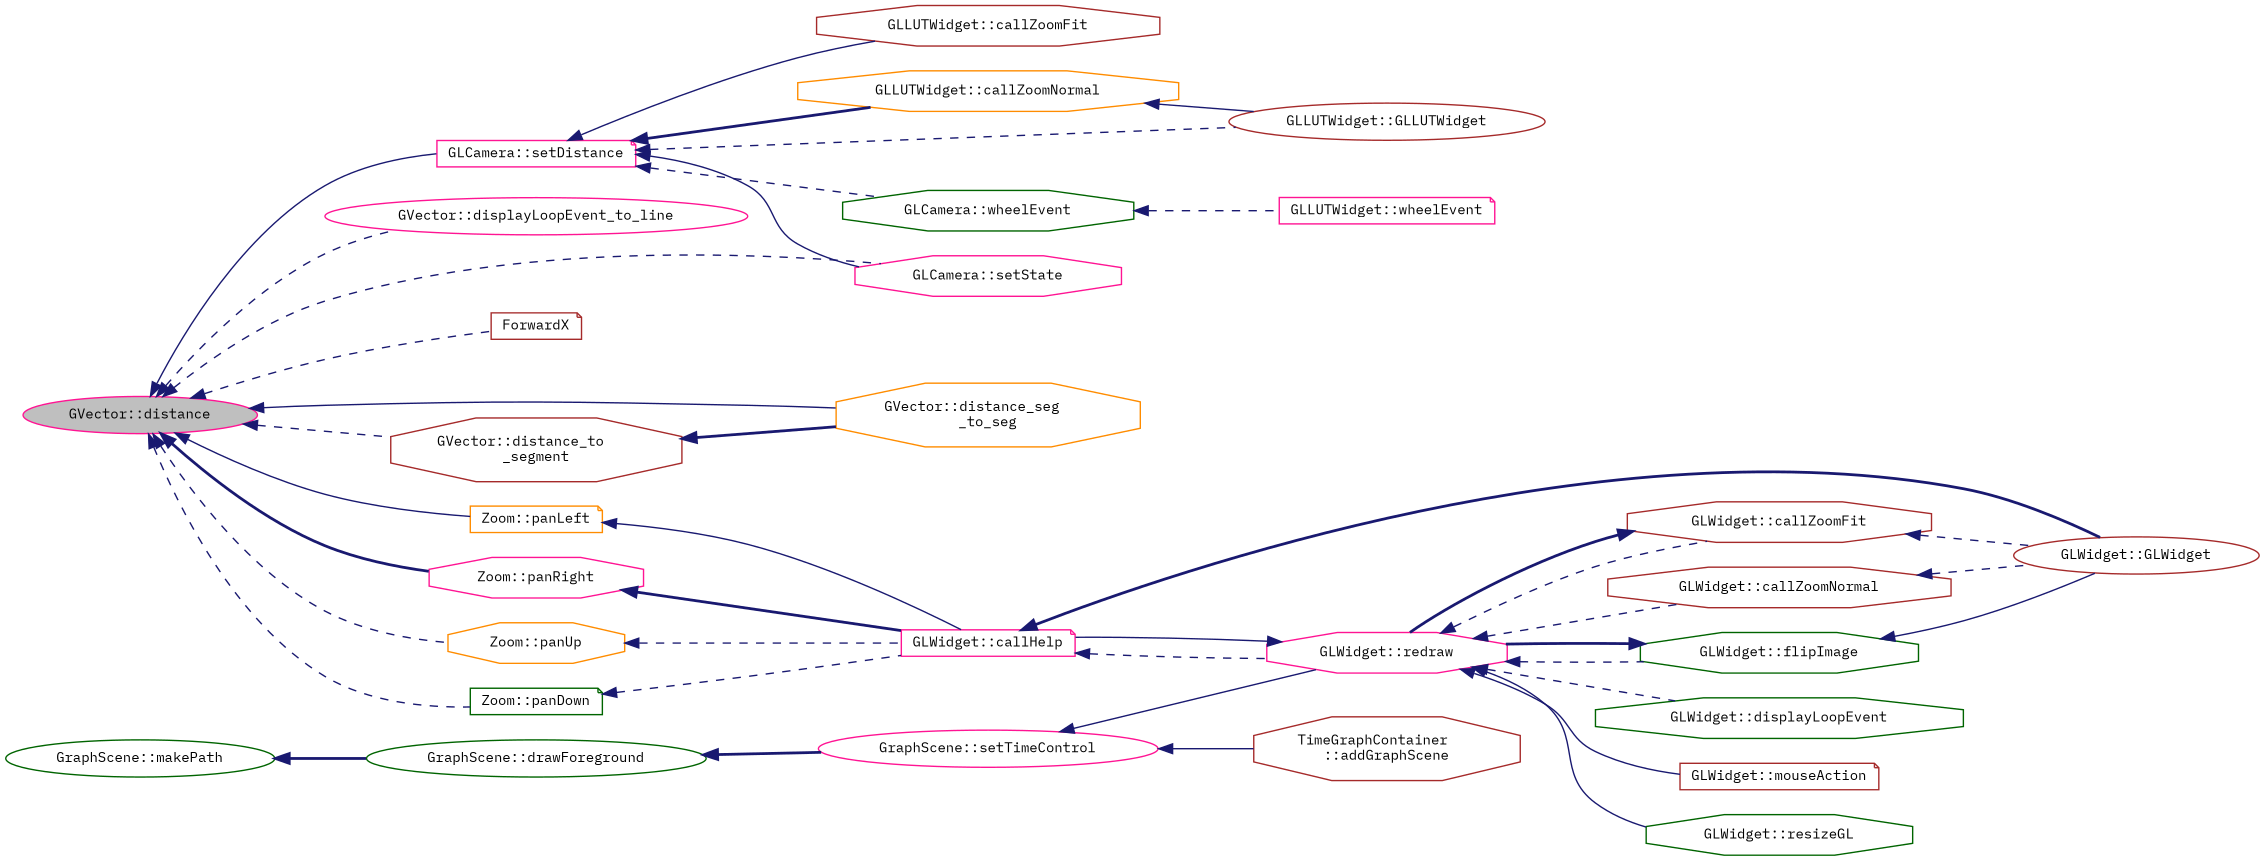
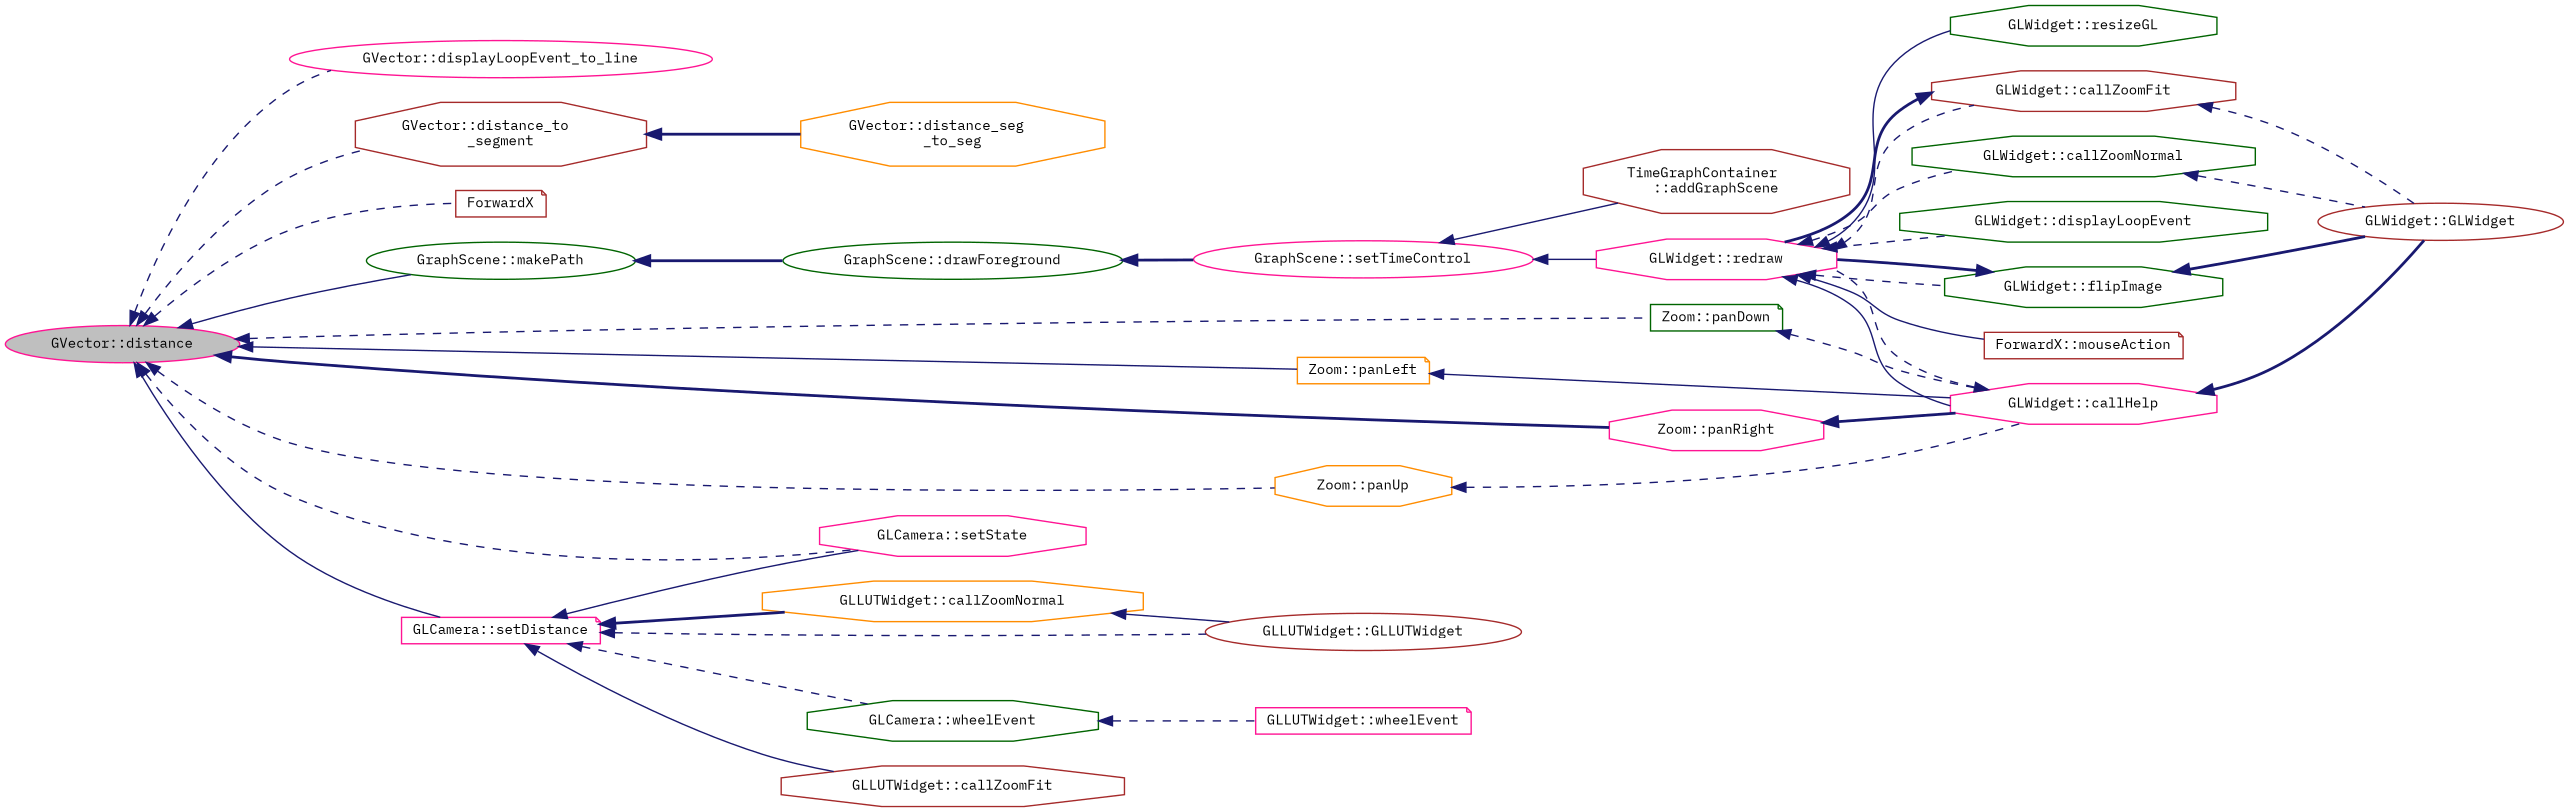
edge "GVector::distance_seg _to_seg" -> "GVector::distance": now "GraphScene::makePath" -> "GVector::distance"
node "GLWidget::callZoomNormal": color brown -> darkgreen
edge "GLWidget::GLWidget" -> "GLWidget::flipImage": style solid -> bold
node "GLWidget::callHelp": shape note -> octagon
node "GLWidget::mouseAction": label "GLWidget::mouseAction" -> "ForwardX::mouseAction"
